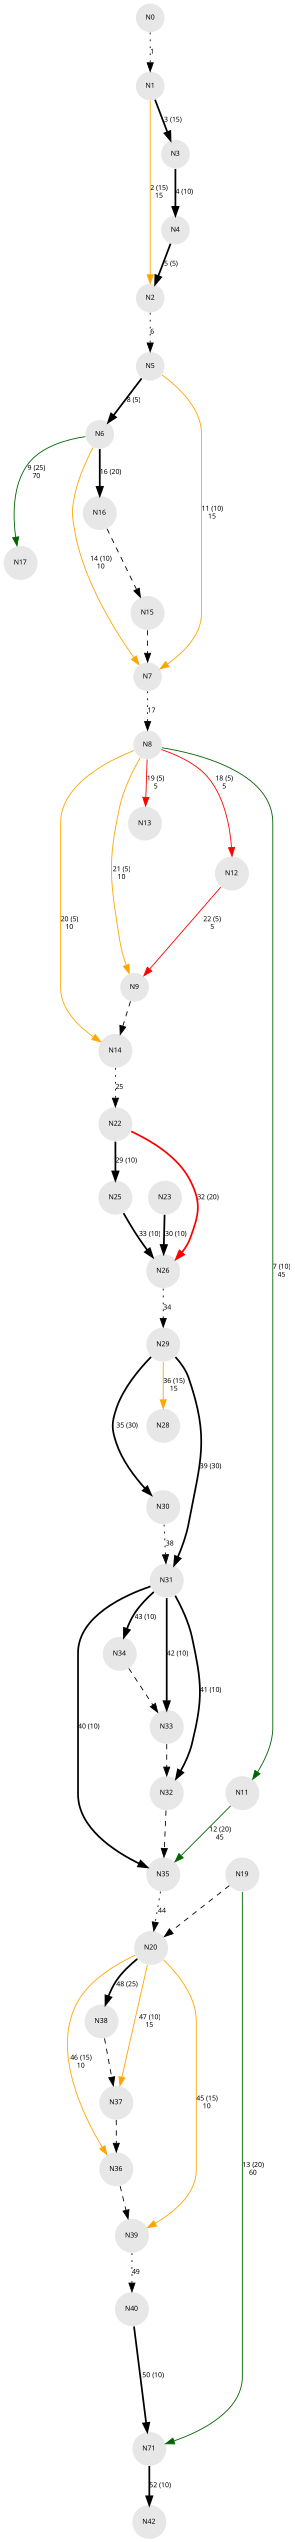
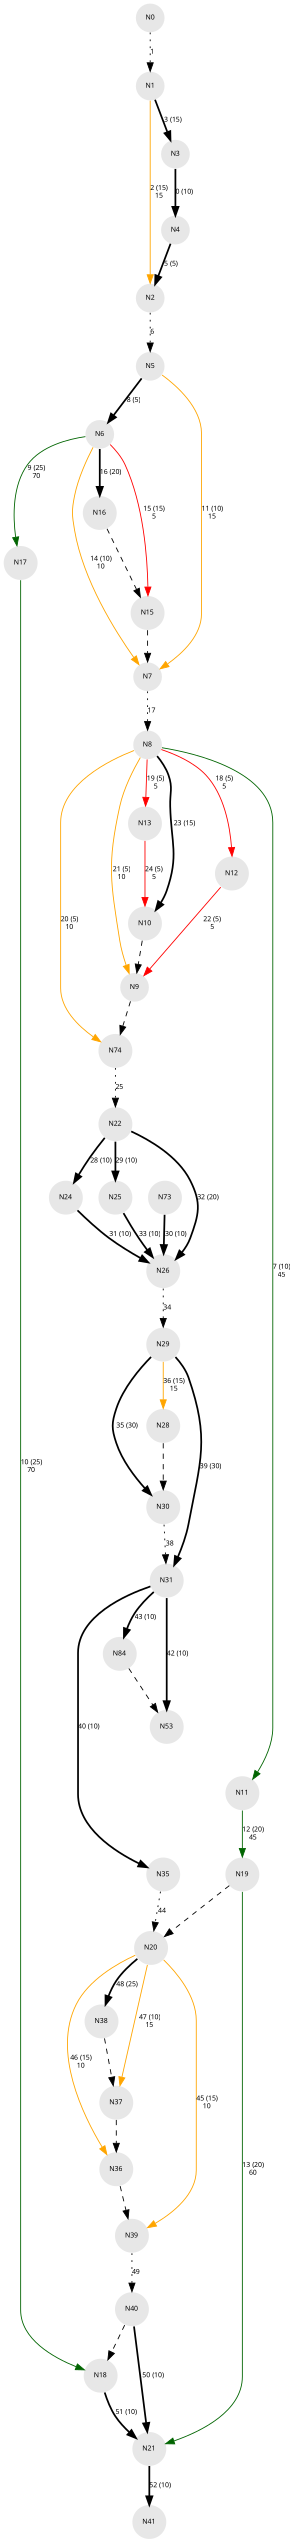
edge "N3" -> "N4": label "4 (10)" -> "0 (10)"
edge "N6" -> "N15": added, label "15 (15) 5"
node "N10": added
node "N14": label "N14" -> "N74"
edge "N22" -> "N26": color red -> black
node "N24": added
node "N23": label "N23" -> "N73"
edge "N28" -> "N30": added
node "N34": label "N34" -> "N84"
node "N33": label "N33" -> "N53"
node "N32": removed
edge "N11" -> "N35": now "N11" -> "N19"
node "N18": added
node "N71": label "N71" -> "N21"
node "N42": label "N42" -> "N41"
